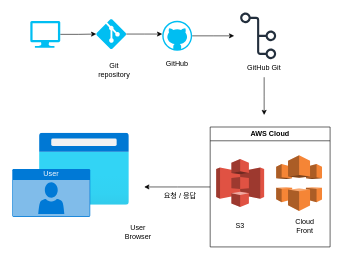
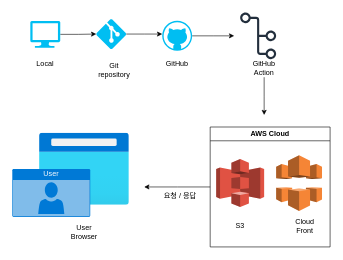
node "Local": added
node "GitHub Git": label "GitHub Git" -> "GitHub Action"
node "User Browser": moved (138, 232) -> (84, 232)
